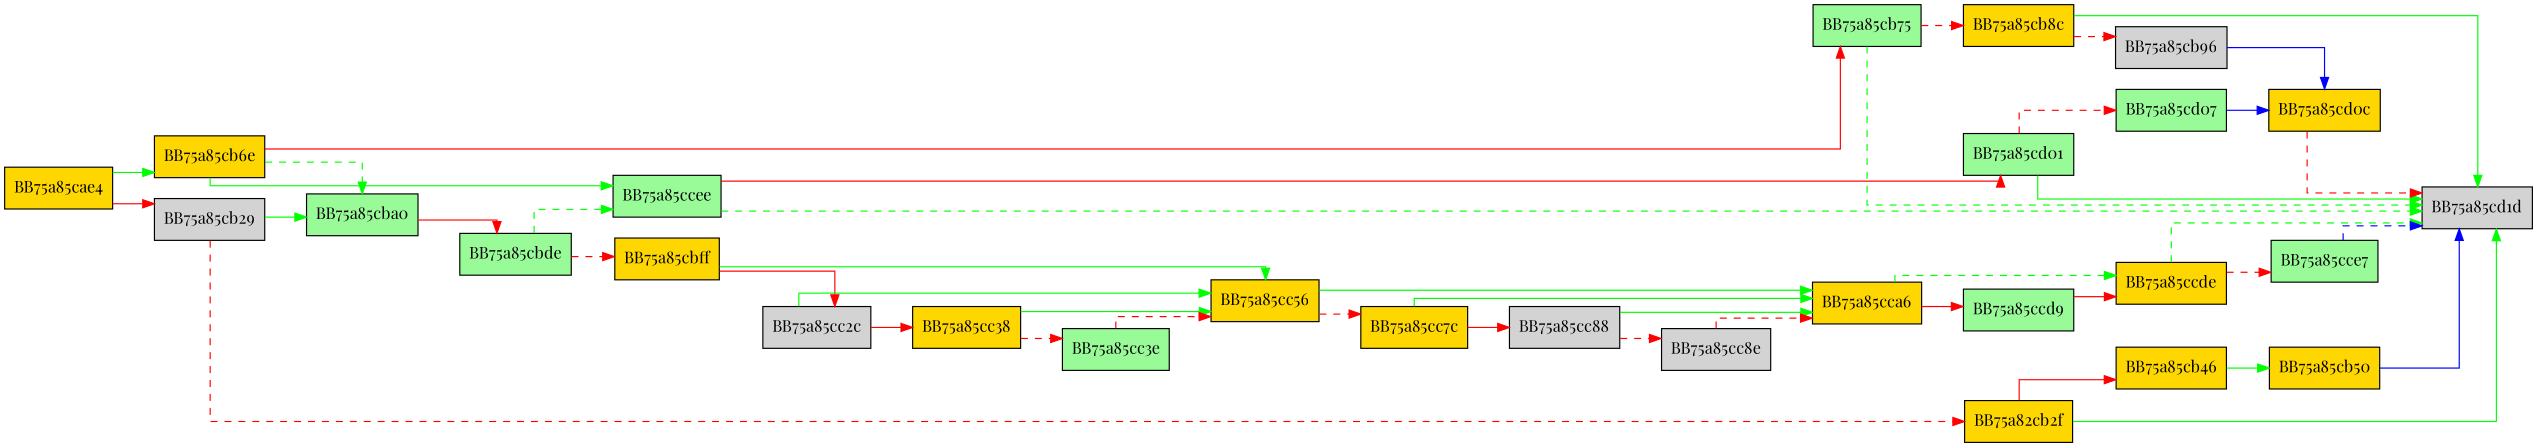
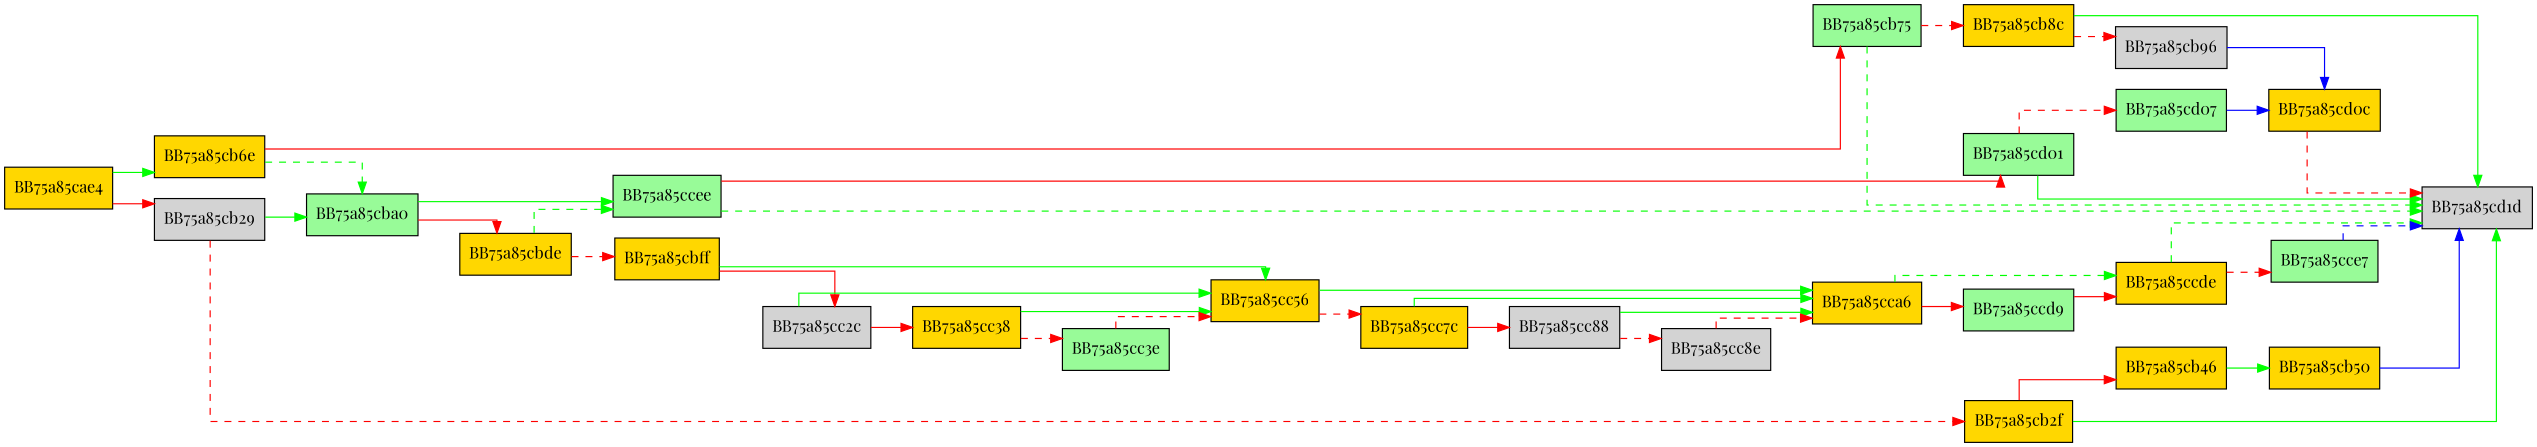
edge "BB75a85cb6e" -> "BB75a85ccee": now "BB75a85cba0" -> "BB75a85ccee"
node "BB75a85cbde": fillcolor palegreen -> gold
node "BB75a82cb2f": label "BB75a82cb2f" -> "BB75a85cb2f"
